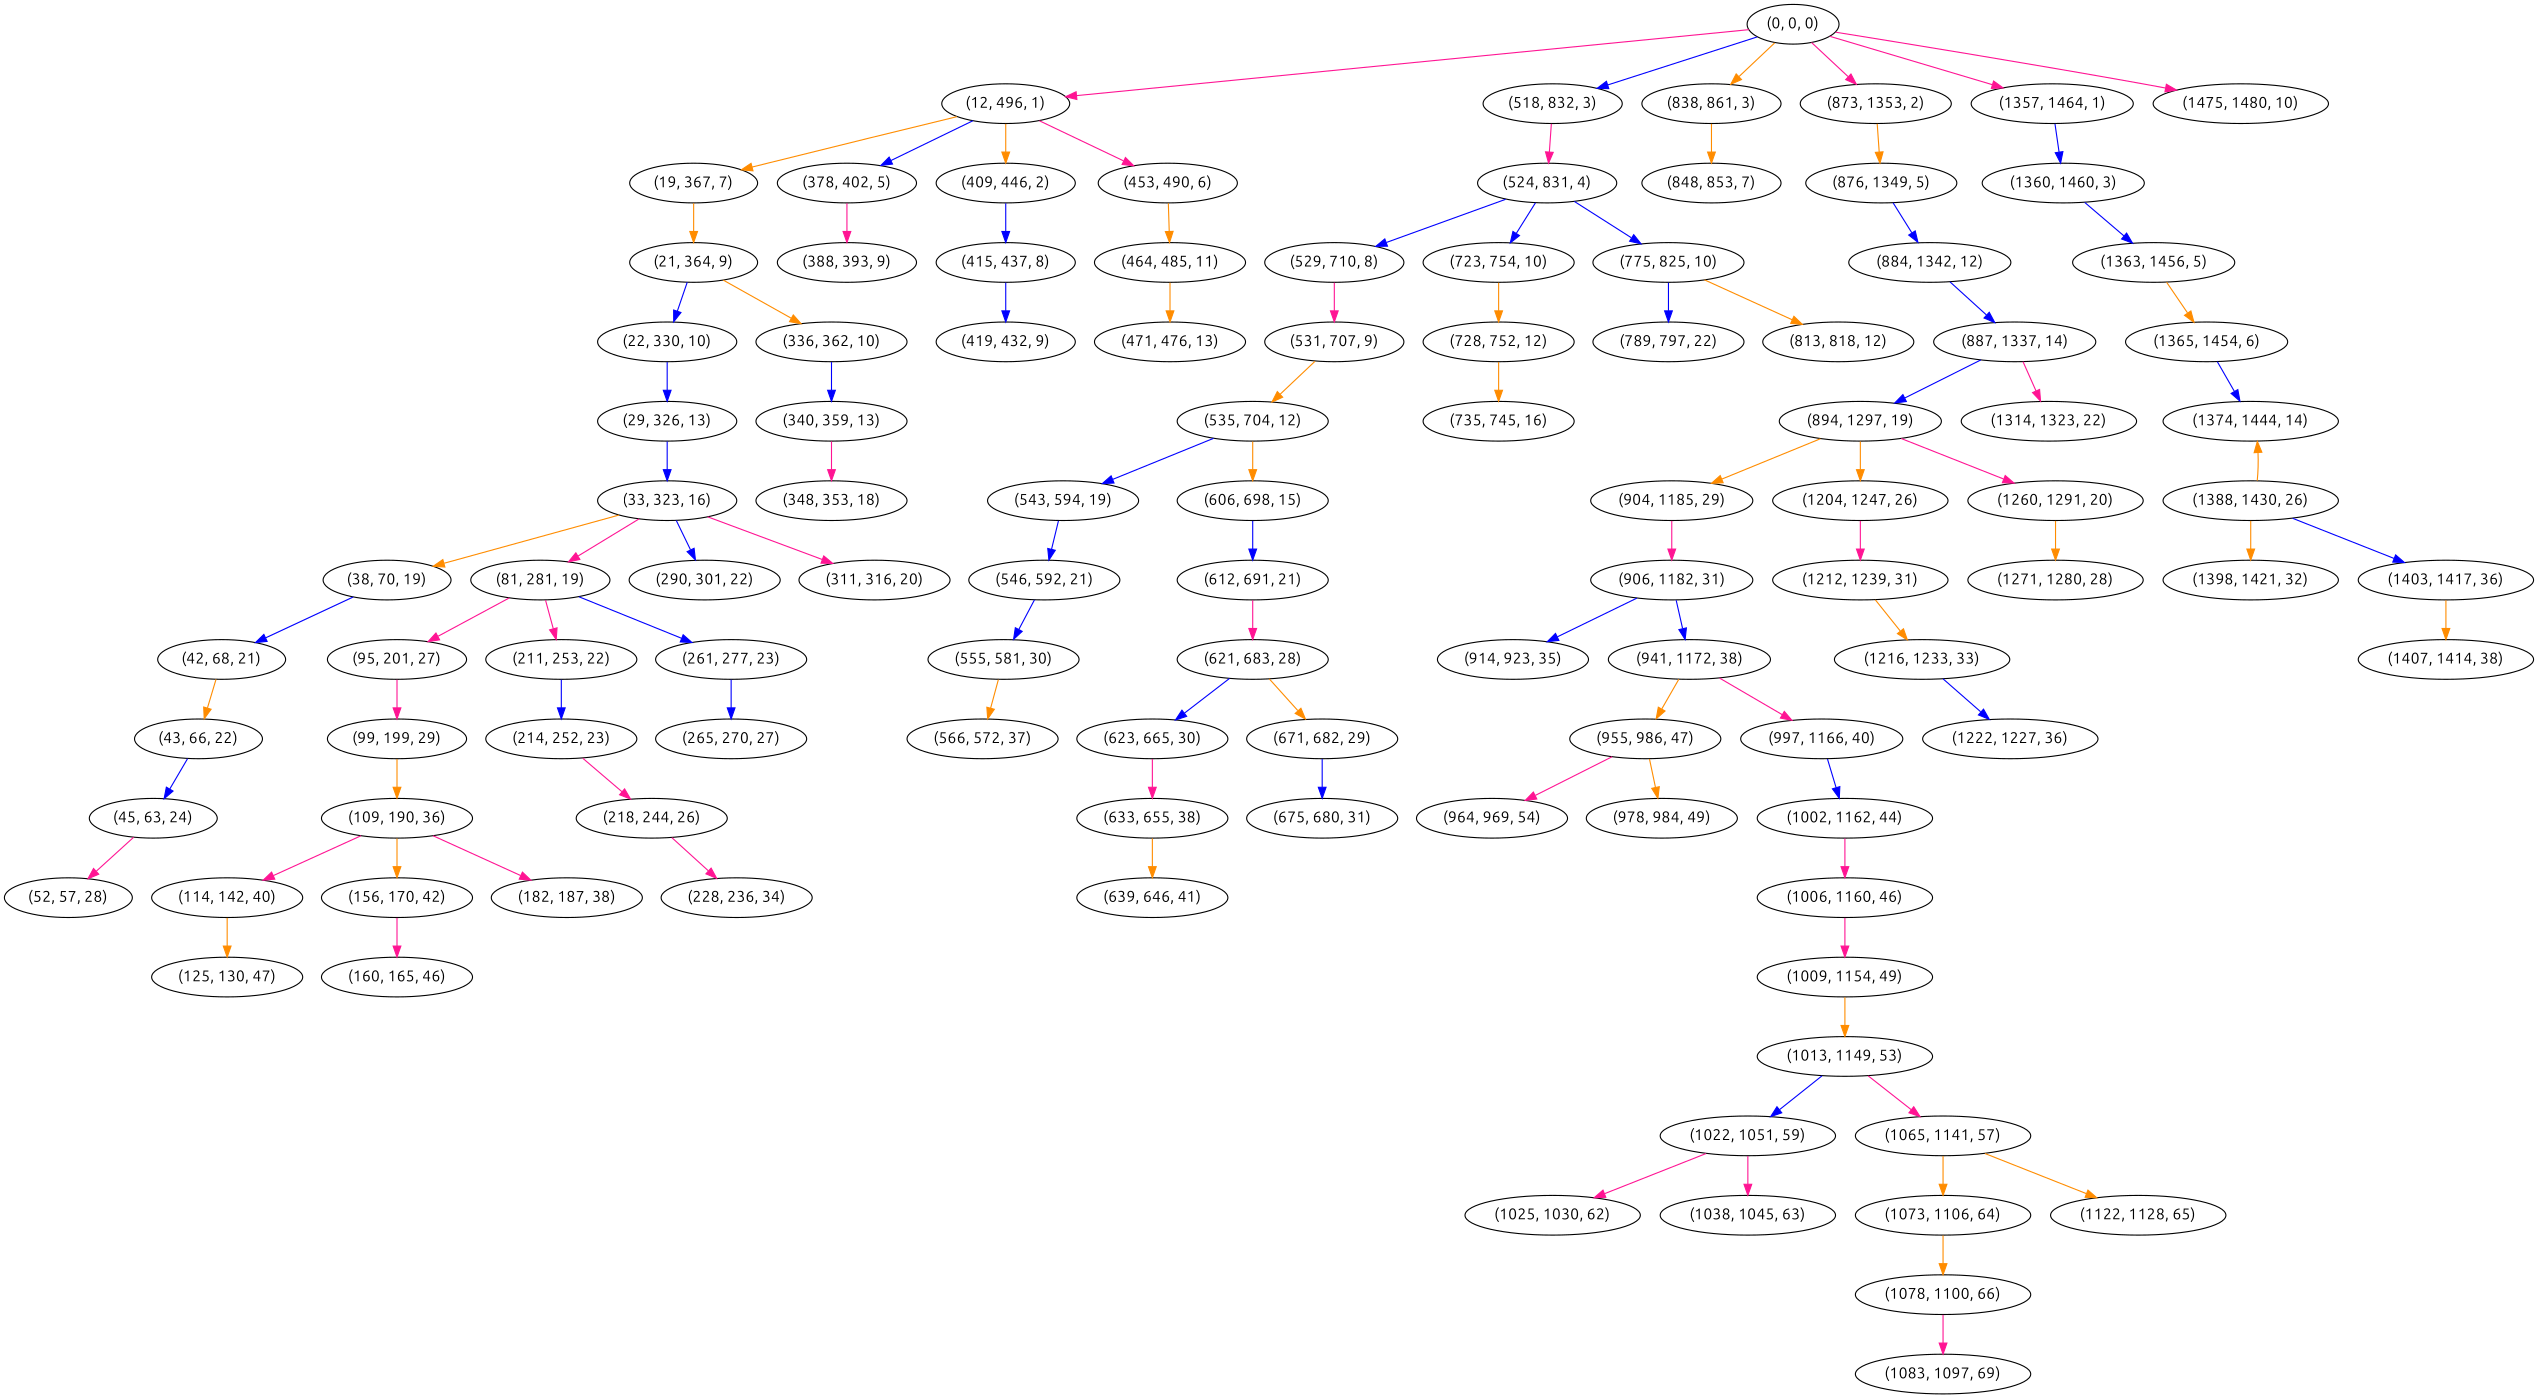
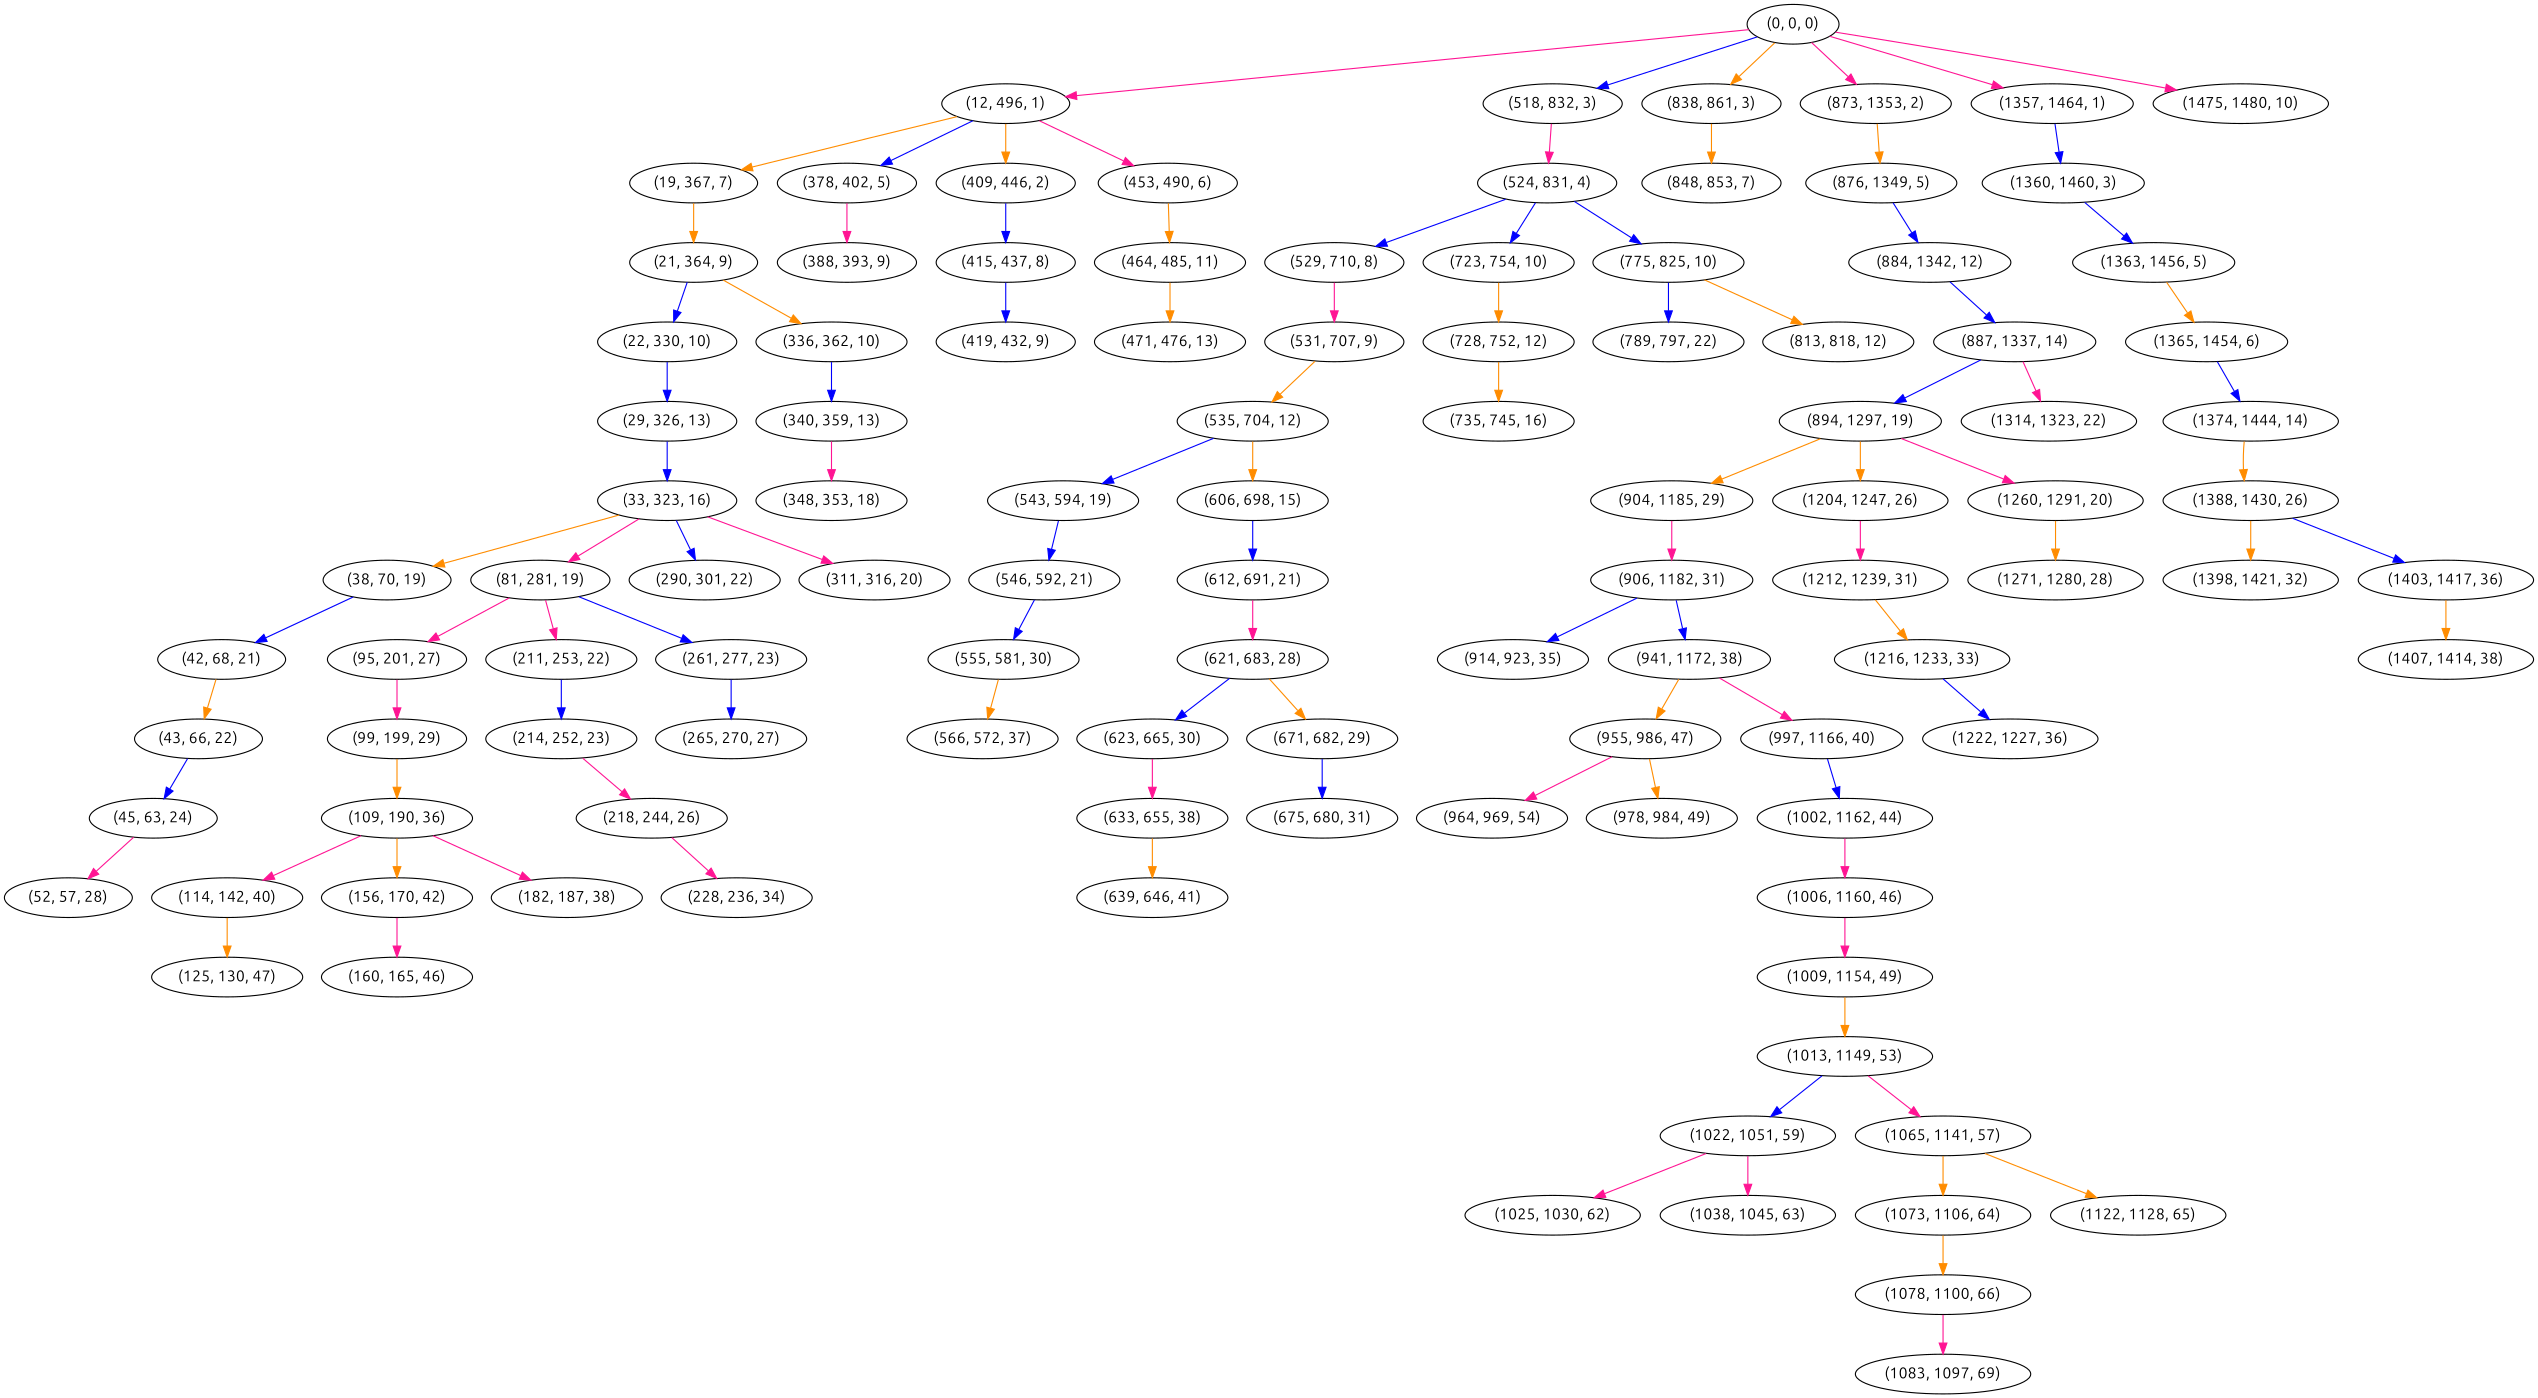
edge "(1388, 1430, 26)" -> "(1374, 1444, 14)": reversed
